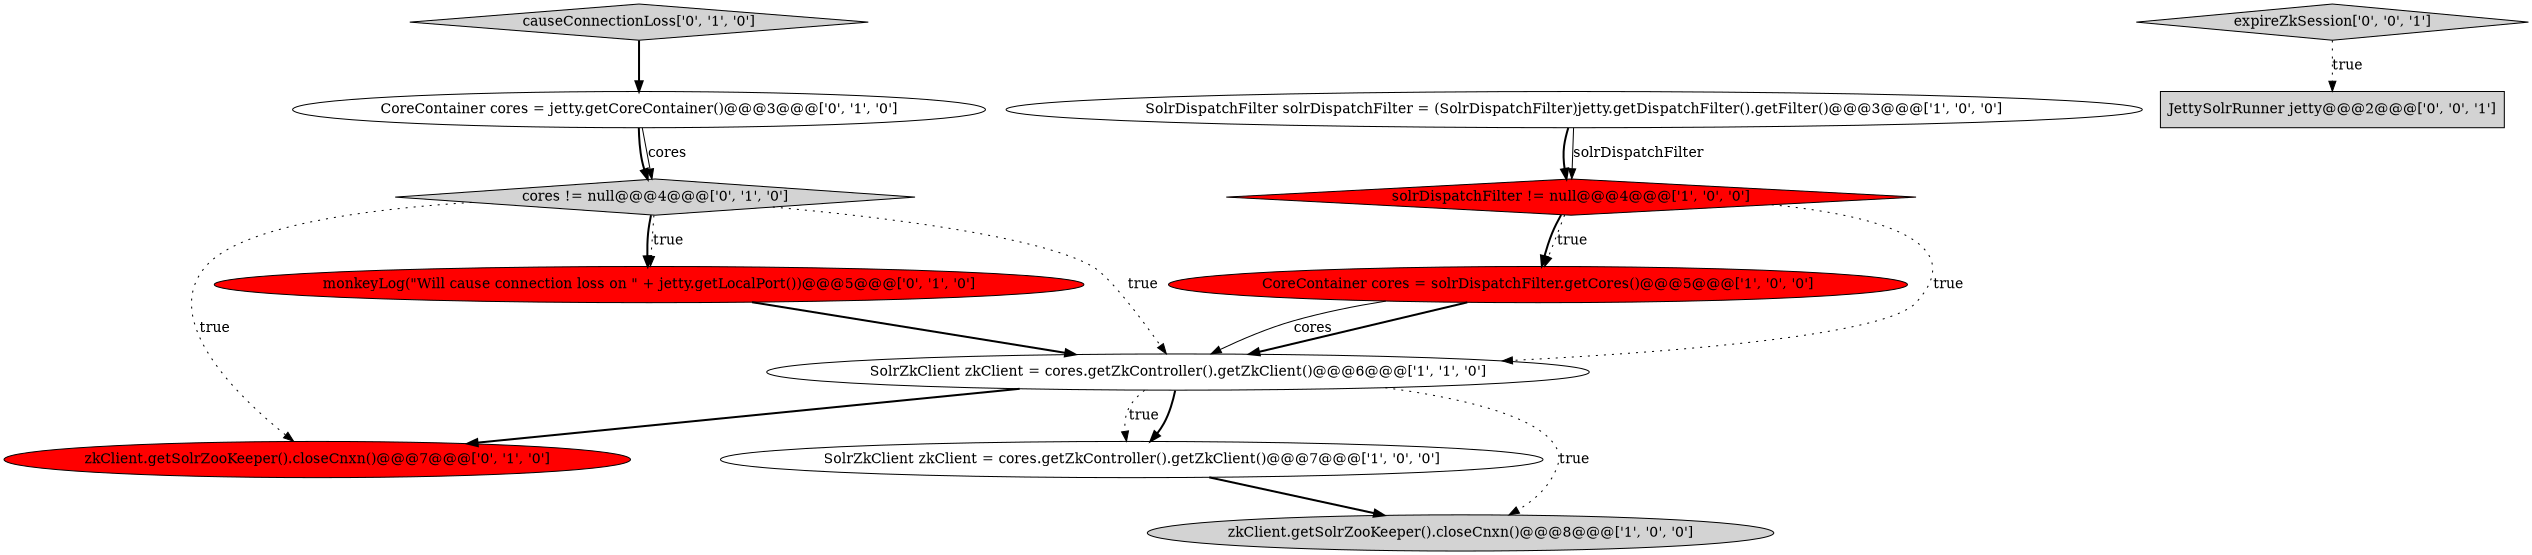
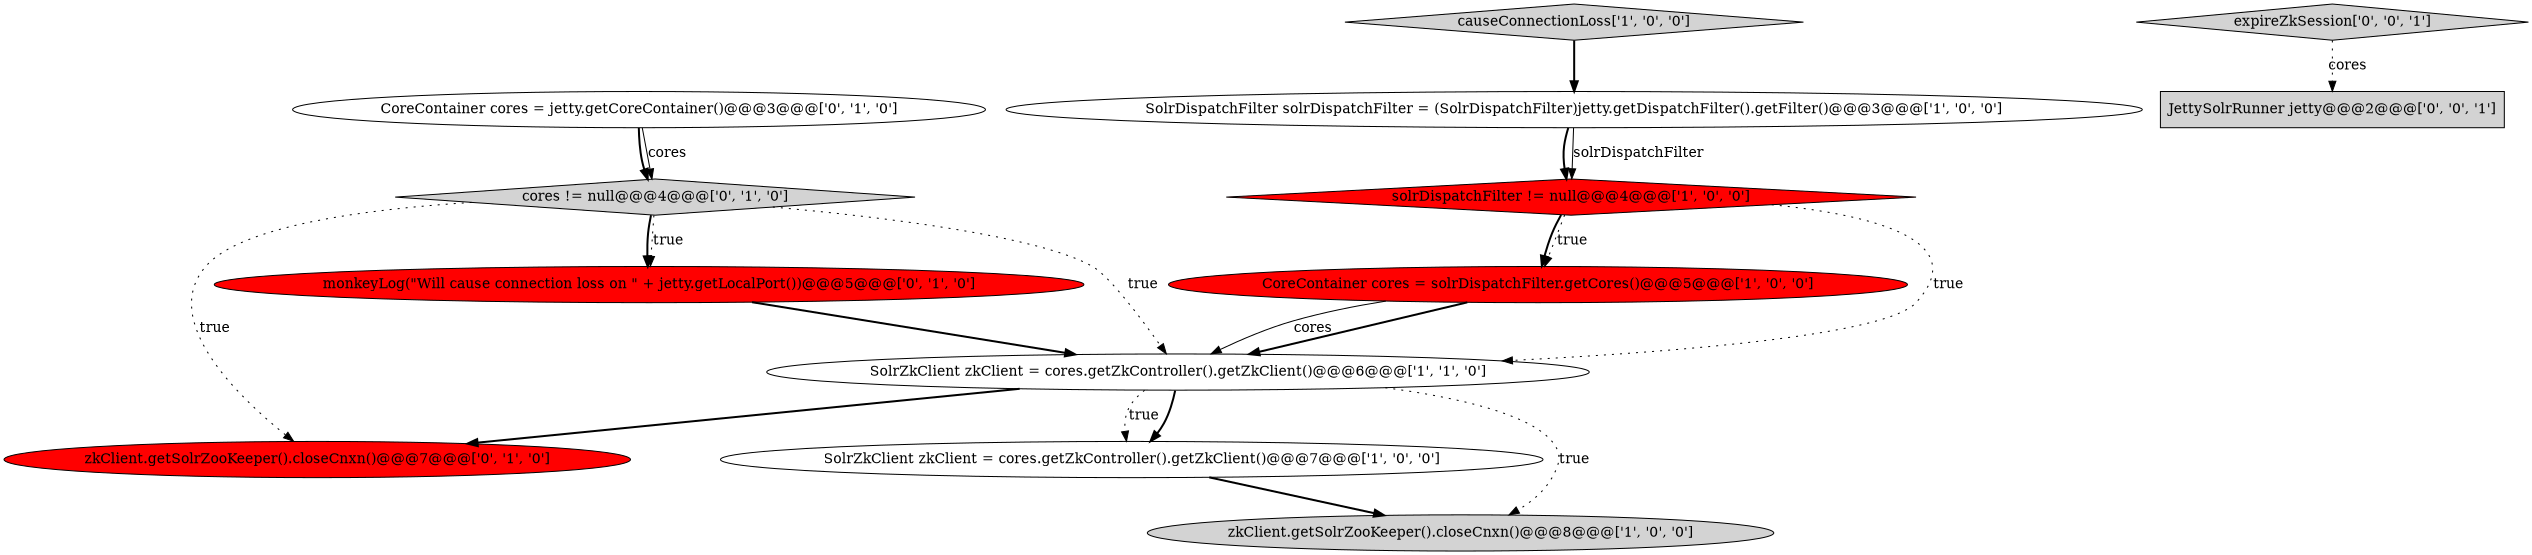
node "causeConnectionLoss['0', '1', '0']": removed
node "causeConnectionLoss['1', '0', '0']": added
edge "expireZkSession['0', '0', '1']" -> "JettySolrRunner jetty@@@2@@@['0', '0', '1']": label "true" -> "cores"
